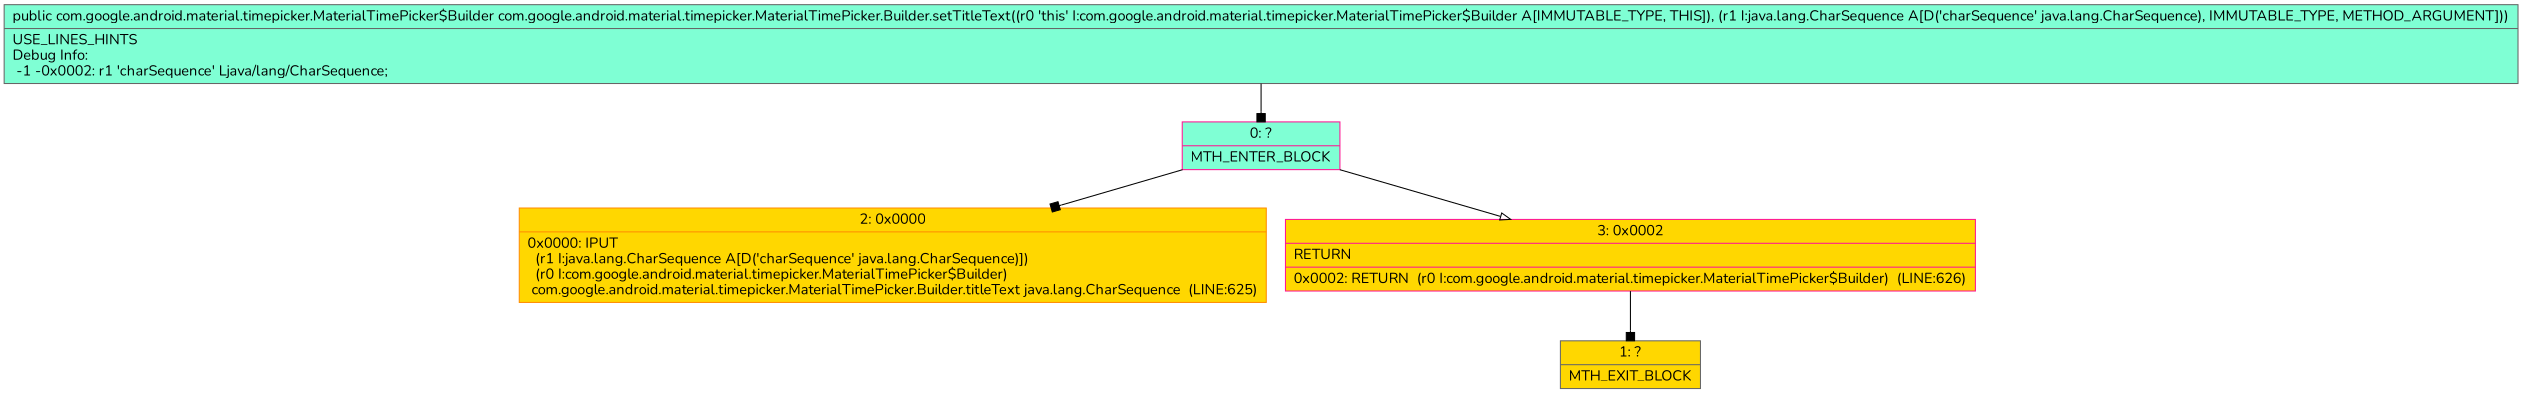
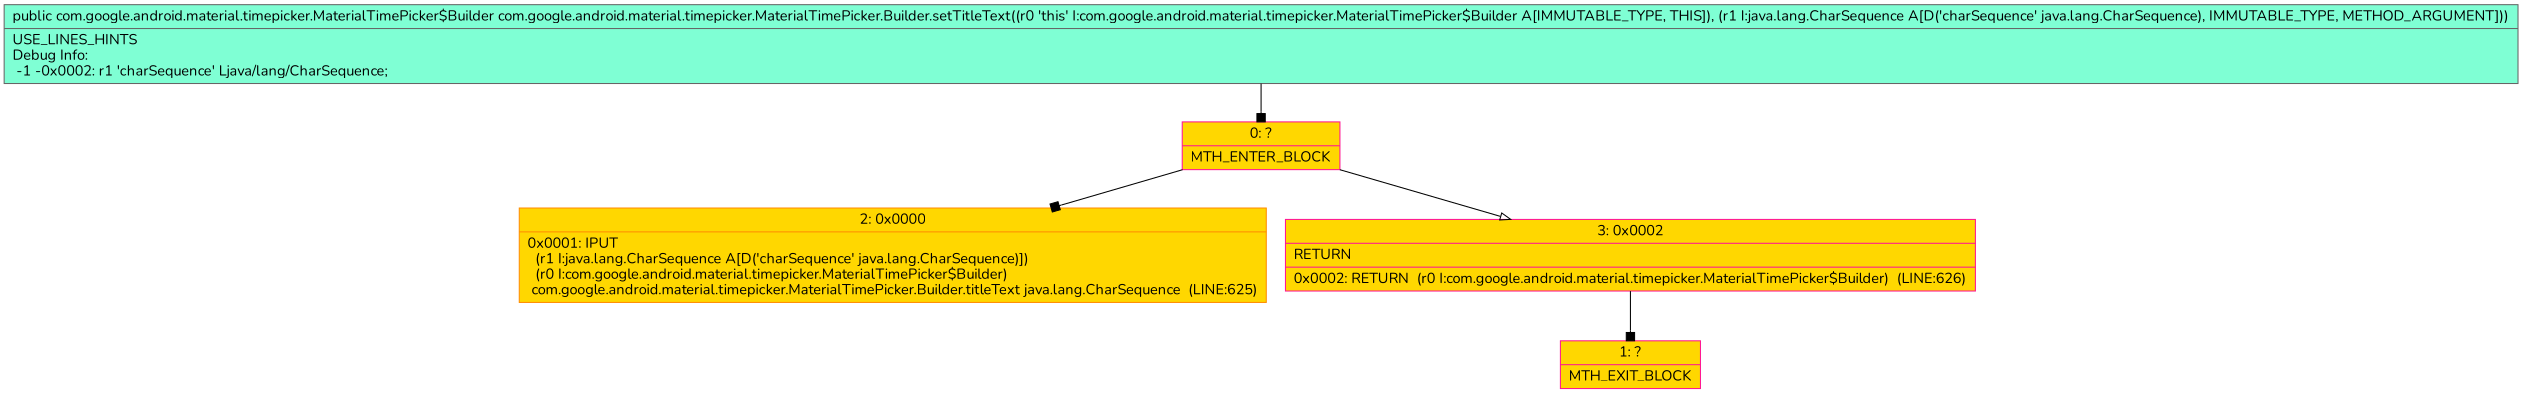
node "0: ?": fillcolor aquamarine -> gold
node "2: 0x0000": text "0x0000: IPUT" -> "0x0001: IPUT"
node "1: ?": color gray40 -> deeppink
